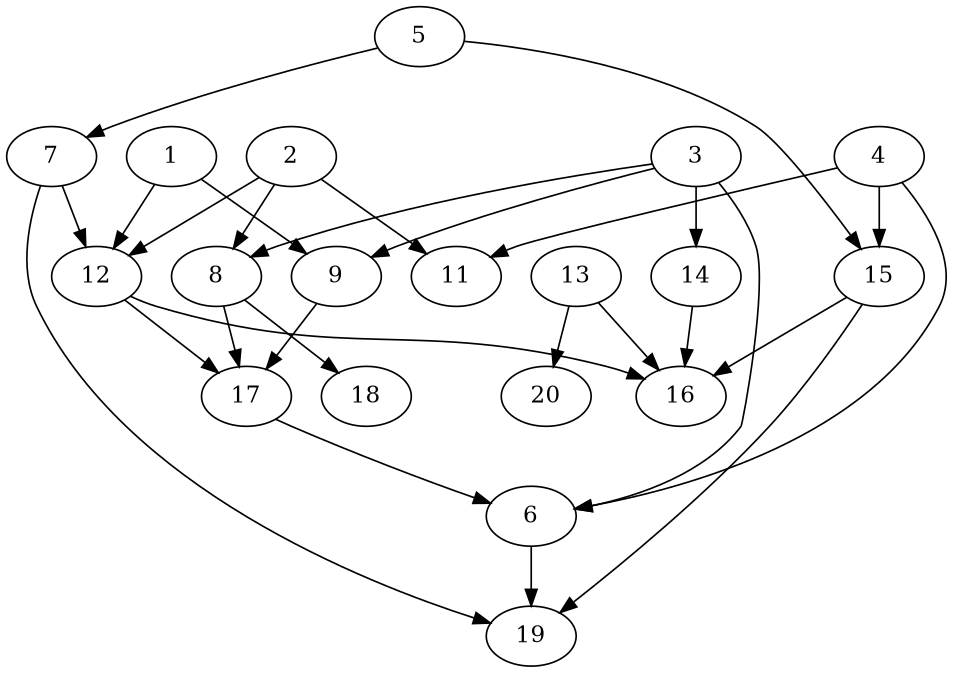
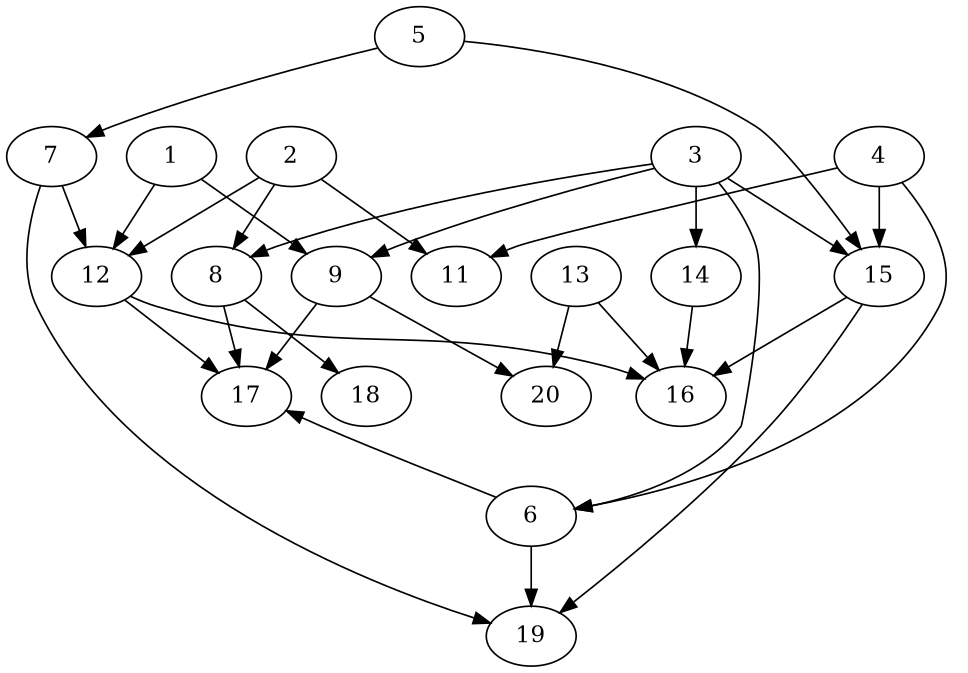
edge "3" -> "15": added
edge "9" -> "20": added
edge "17" -> "6": reversed
